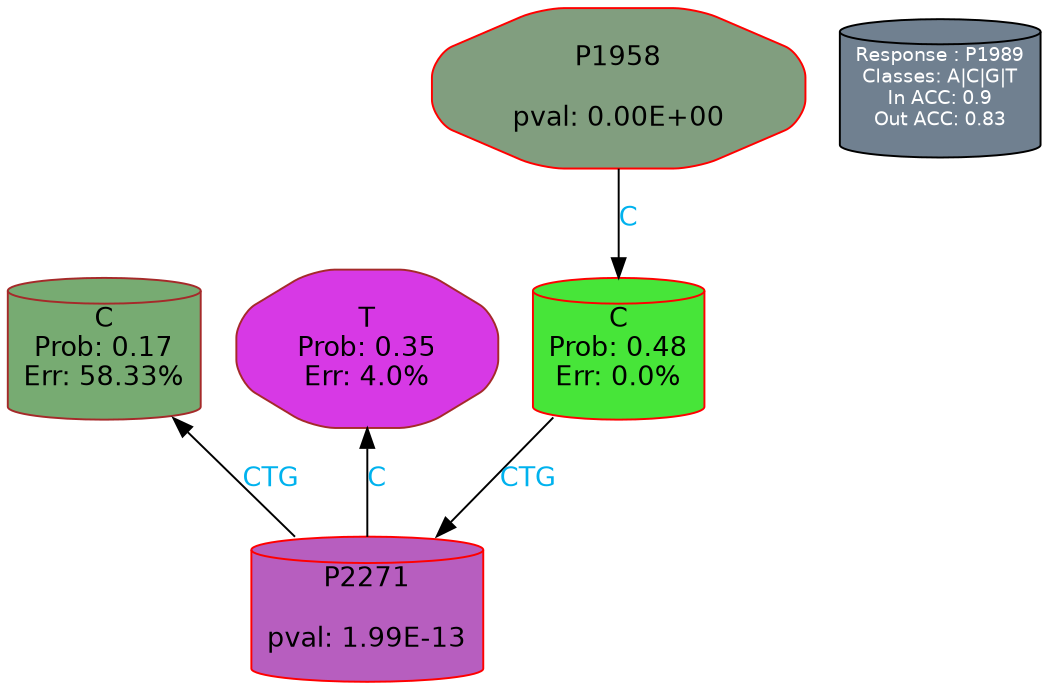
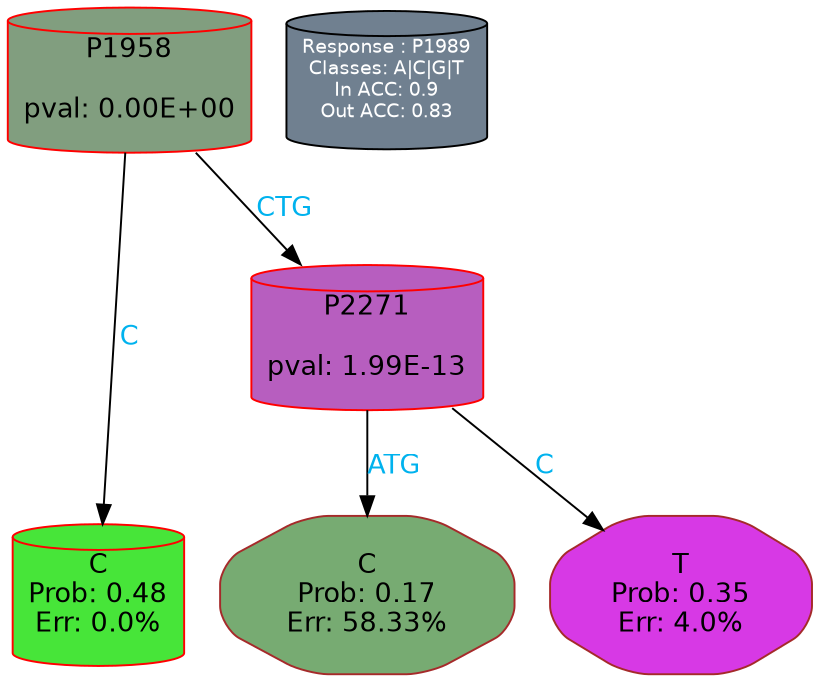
node "P1958 pval: 0.00E+00": shape octagon -> cylinder
node "C Prob: 0.17 Err: 58.33%": shape cylinder -> octagon
edge "C Prob: 0.48 Err: 0.0%" -> "P2271 pval: 1.99E-13": now "P1958 pval: 0.00E+00" -> "P2271 pval: 1.99E-13"
edge "P2271 pval: 1.99E-13" -> "C Prob: 0.17 Err: 58.33%": label "CTG" -> "ATG"
